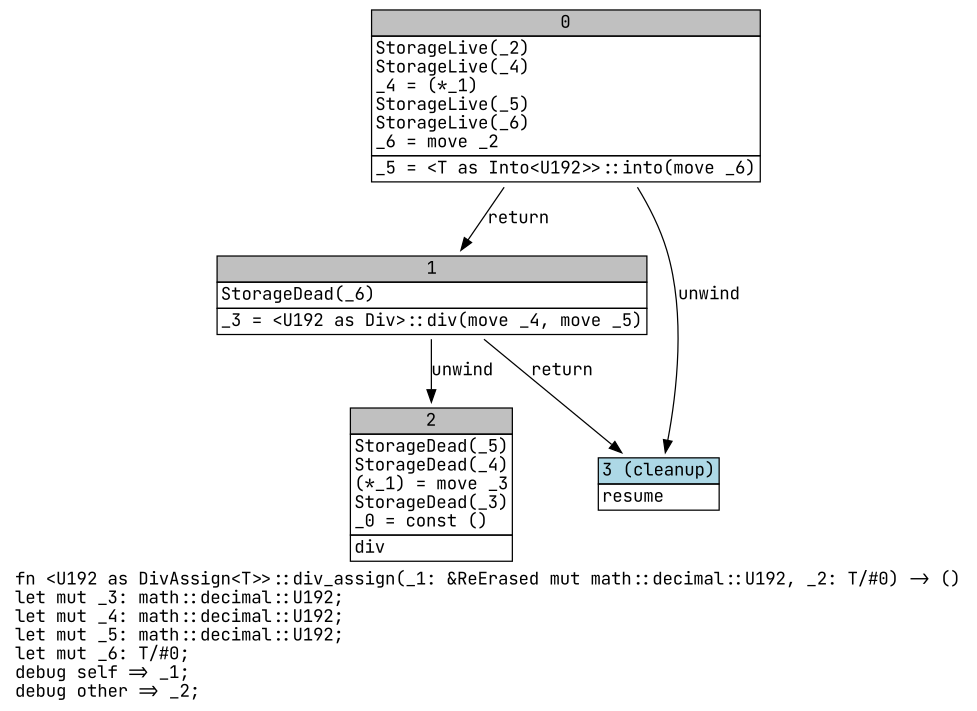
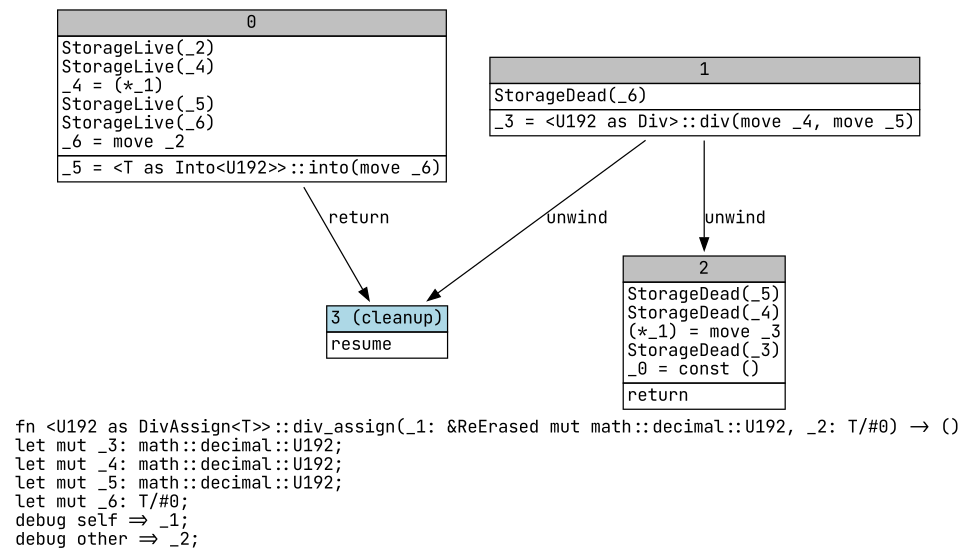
edge "0" -> "1": removed, label "return"
edge "0" -> "3 (cleanup)": label "unwind" -> "return"
edge "1" -> "3 (cleanup)": label "return" -> "unwind"
node "2": text "div" -> "return"
